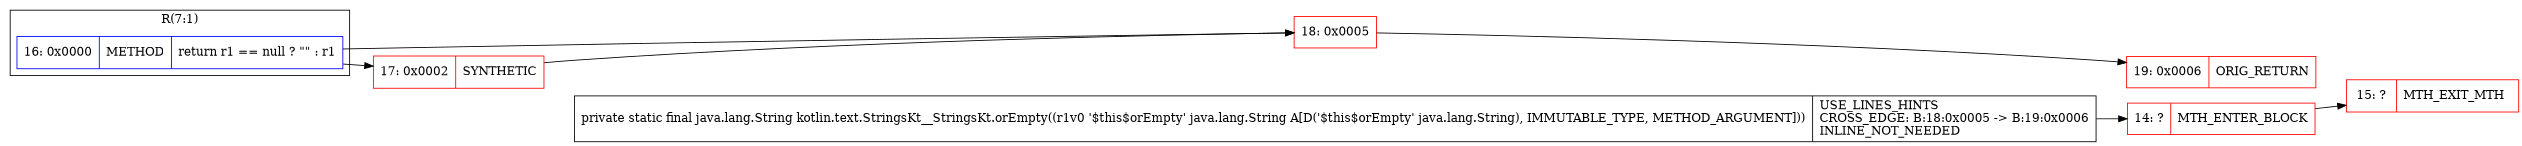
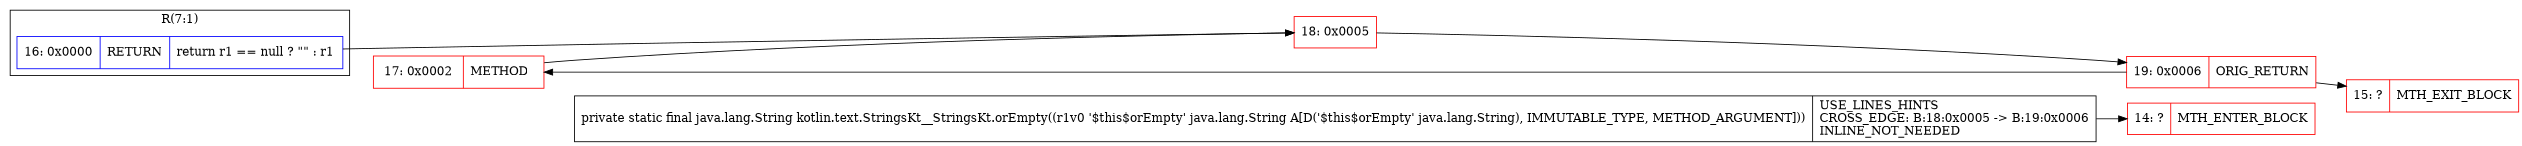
node "16: 0x0000": text "METHOD" -> "RETURN"
edge "16: 0x0000" -> "17: 0x0002": now "19: 0x0006" -> "17: 0x0002"
node "17: 0x0002": text "SYNTHETIC" -> "METHOD"
node "15: ?": text "MTH_EXIT_MTH" -> "MTH_EXIT_BLOCK"
edge "14: ?" -> "15: ?": now "19: 0x0006" -> "15: ?"
